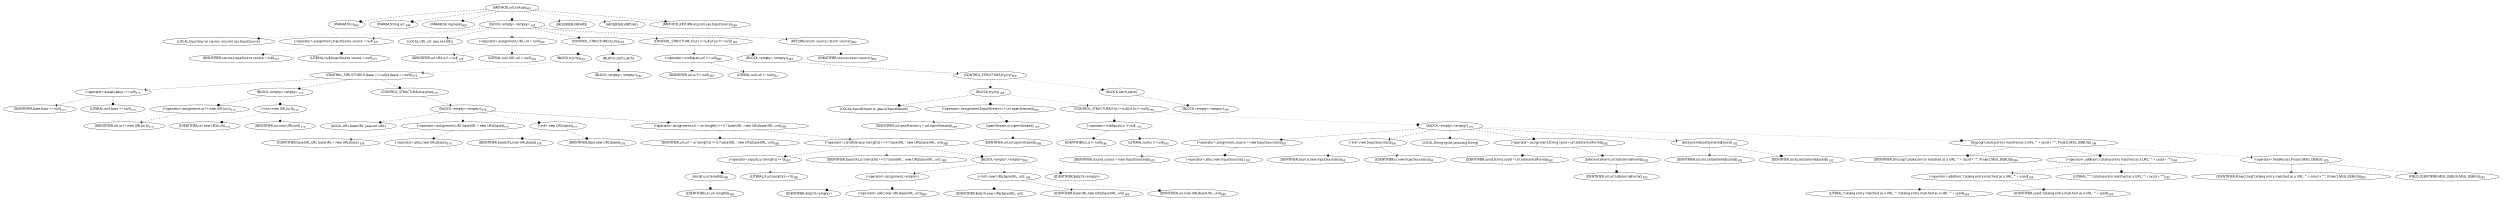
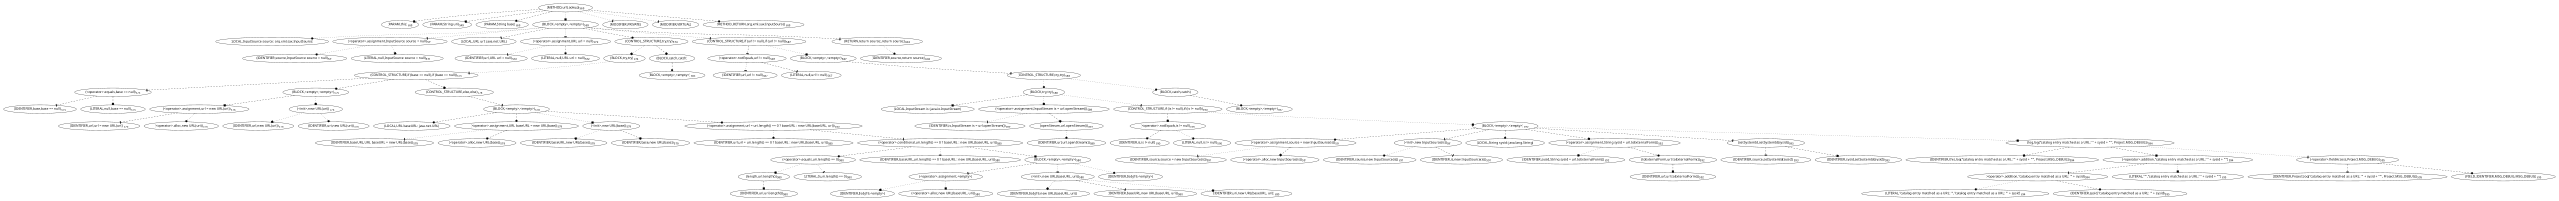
node "(<operator>.alloc,new URL(uri))": added
